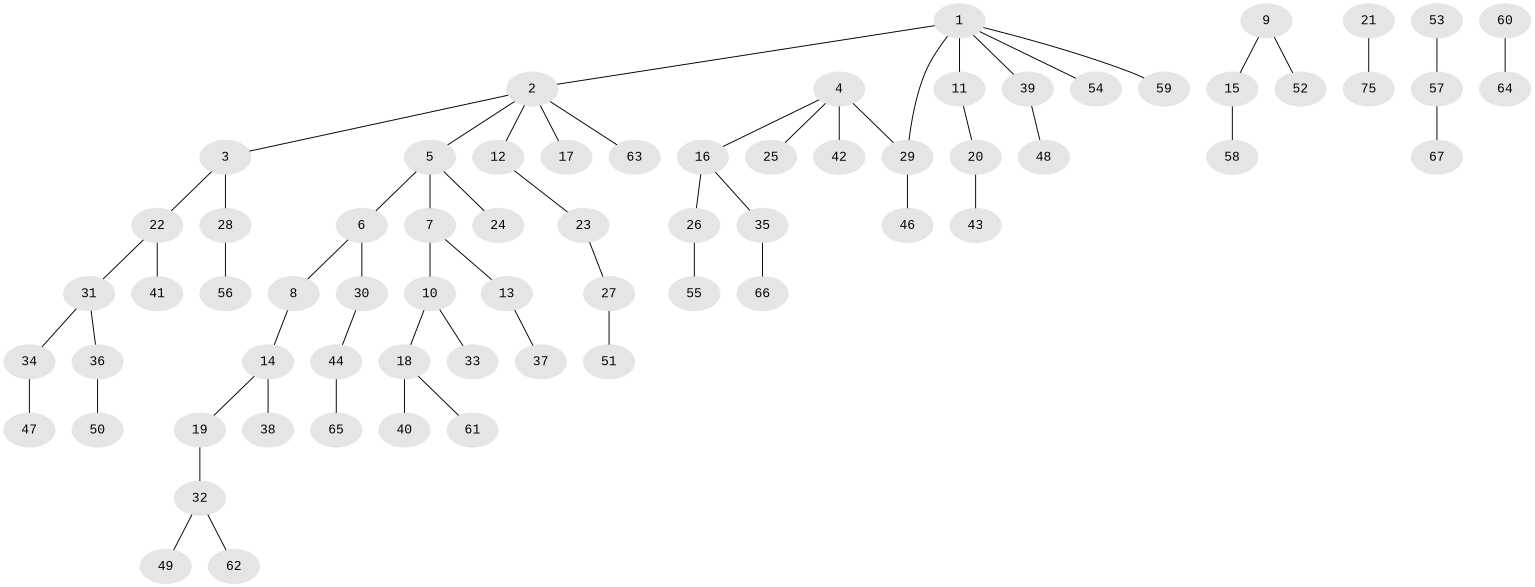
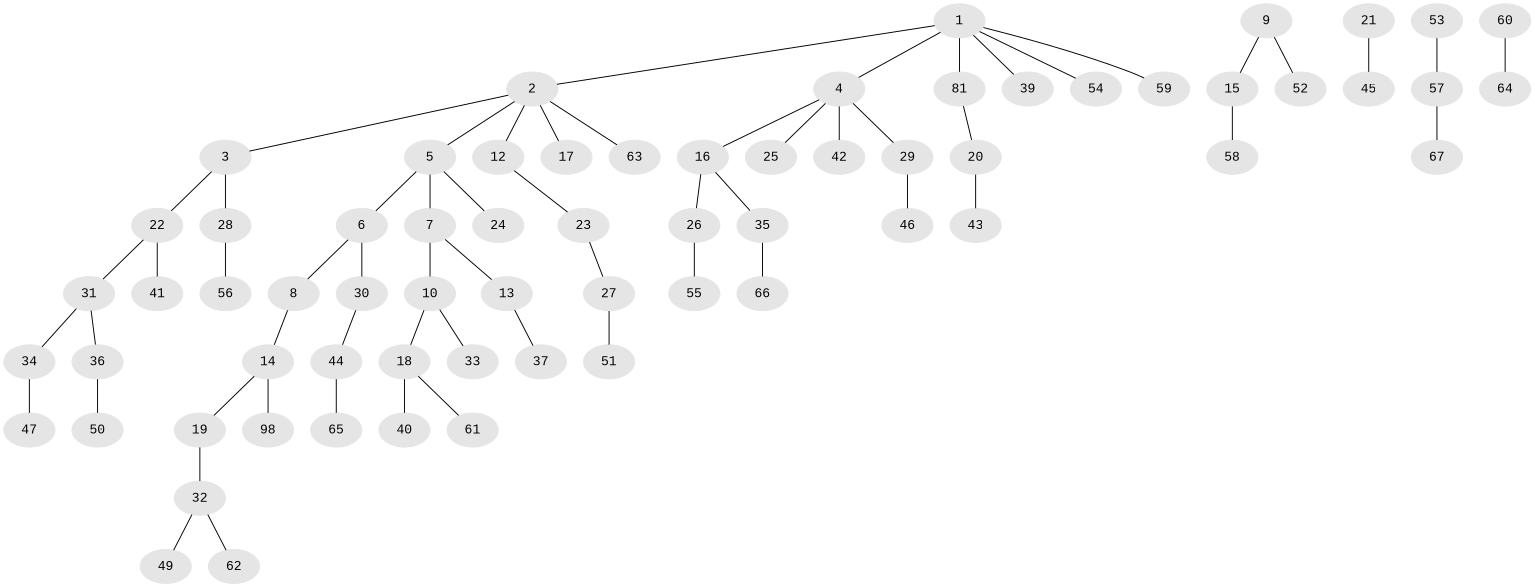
edge "1" -- "29": now "1" -- "4"
node "11": label "11" -> "81"
node "75": label "75" -> "45"
node "48": removed
node "38": label "38" -> "98"
